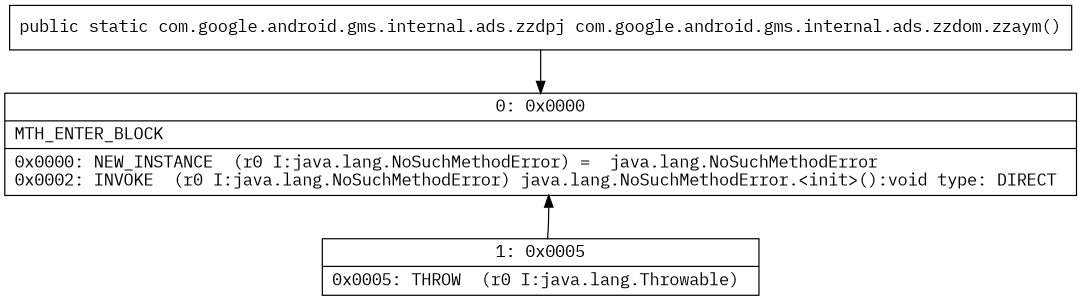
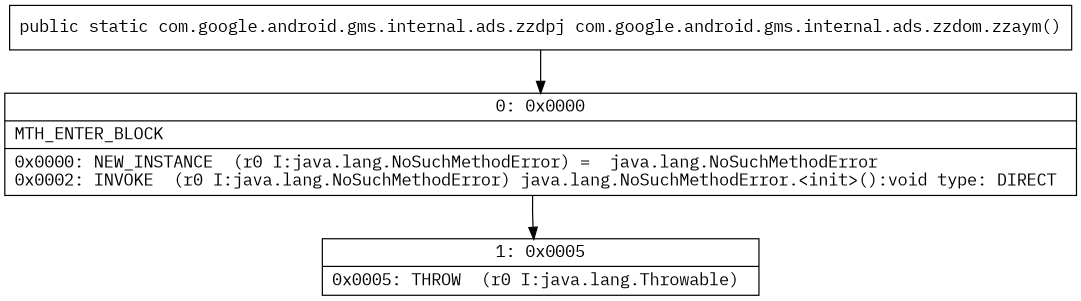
edge "1: 0x0005" -> "0: 0x0000": reversed
